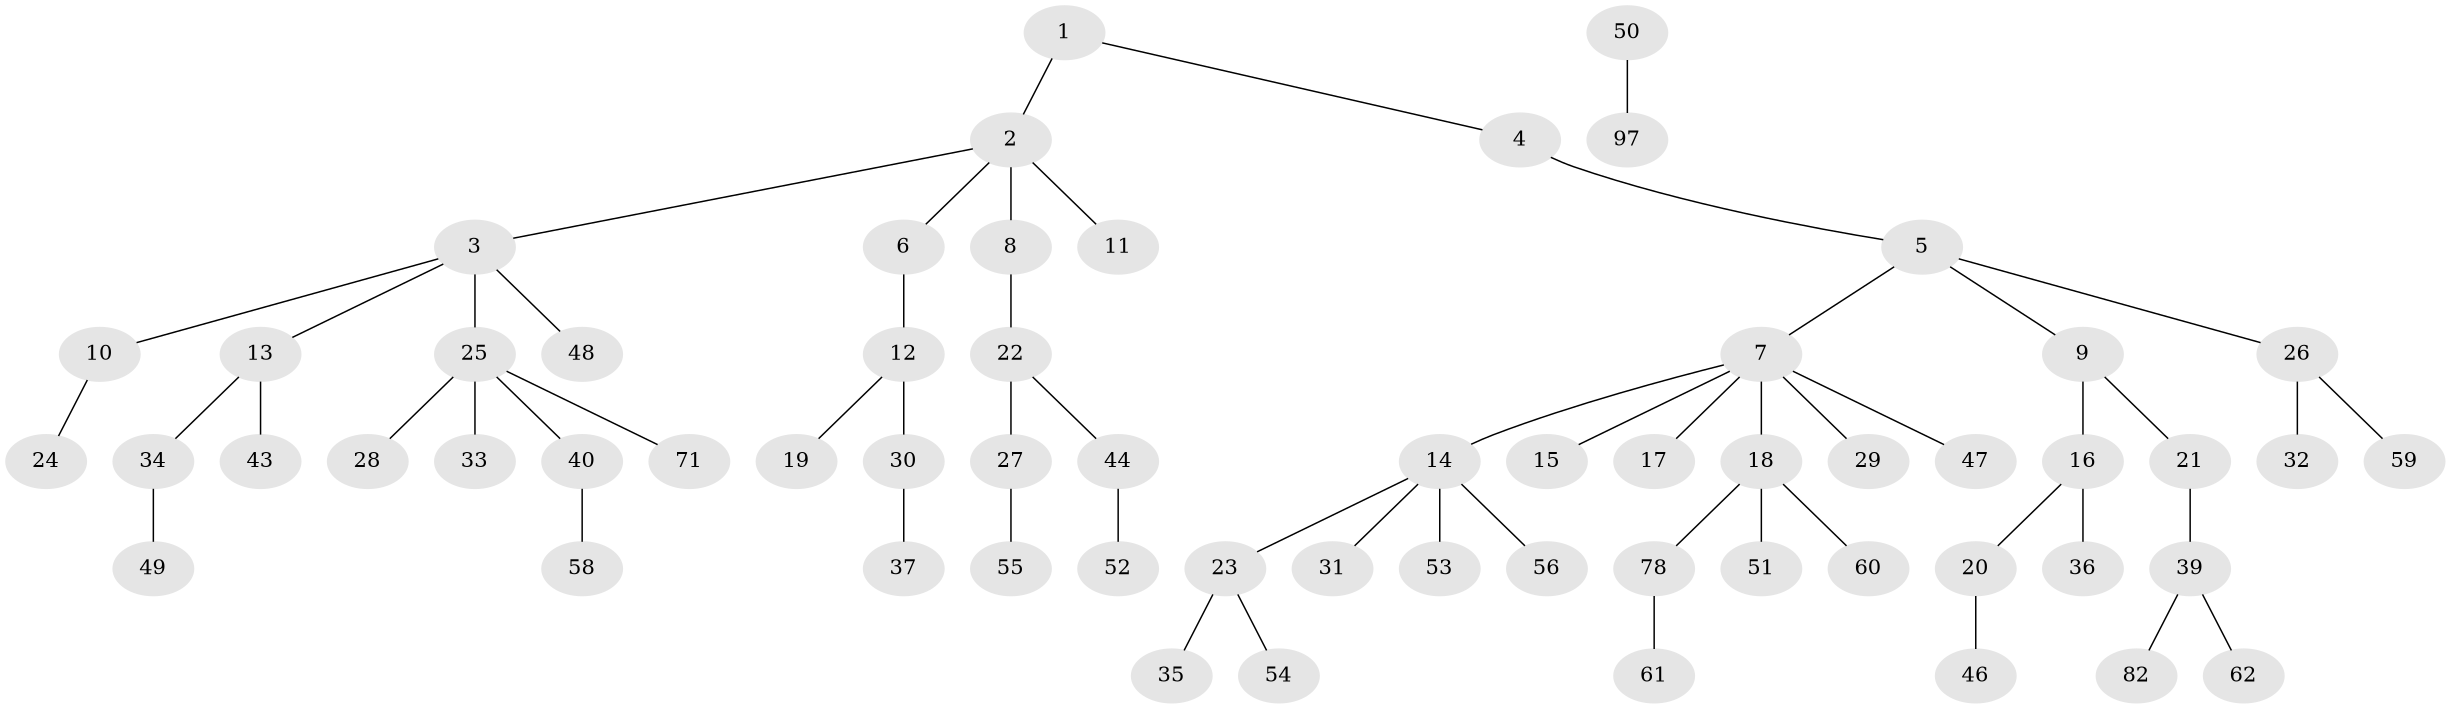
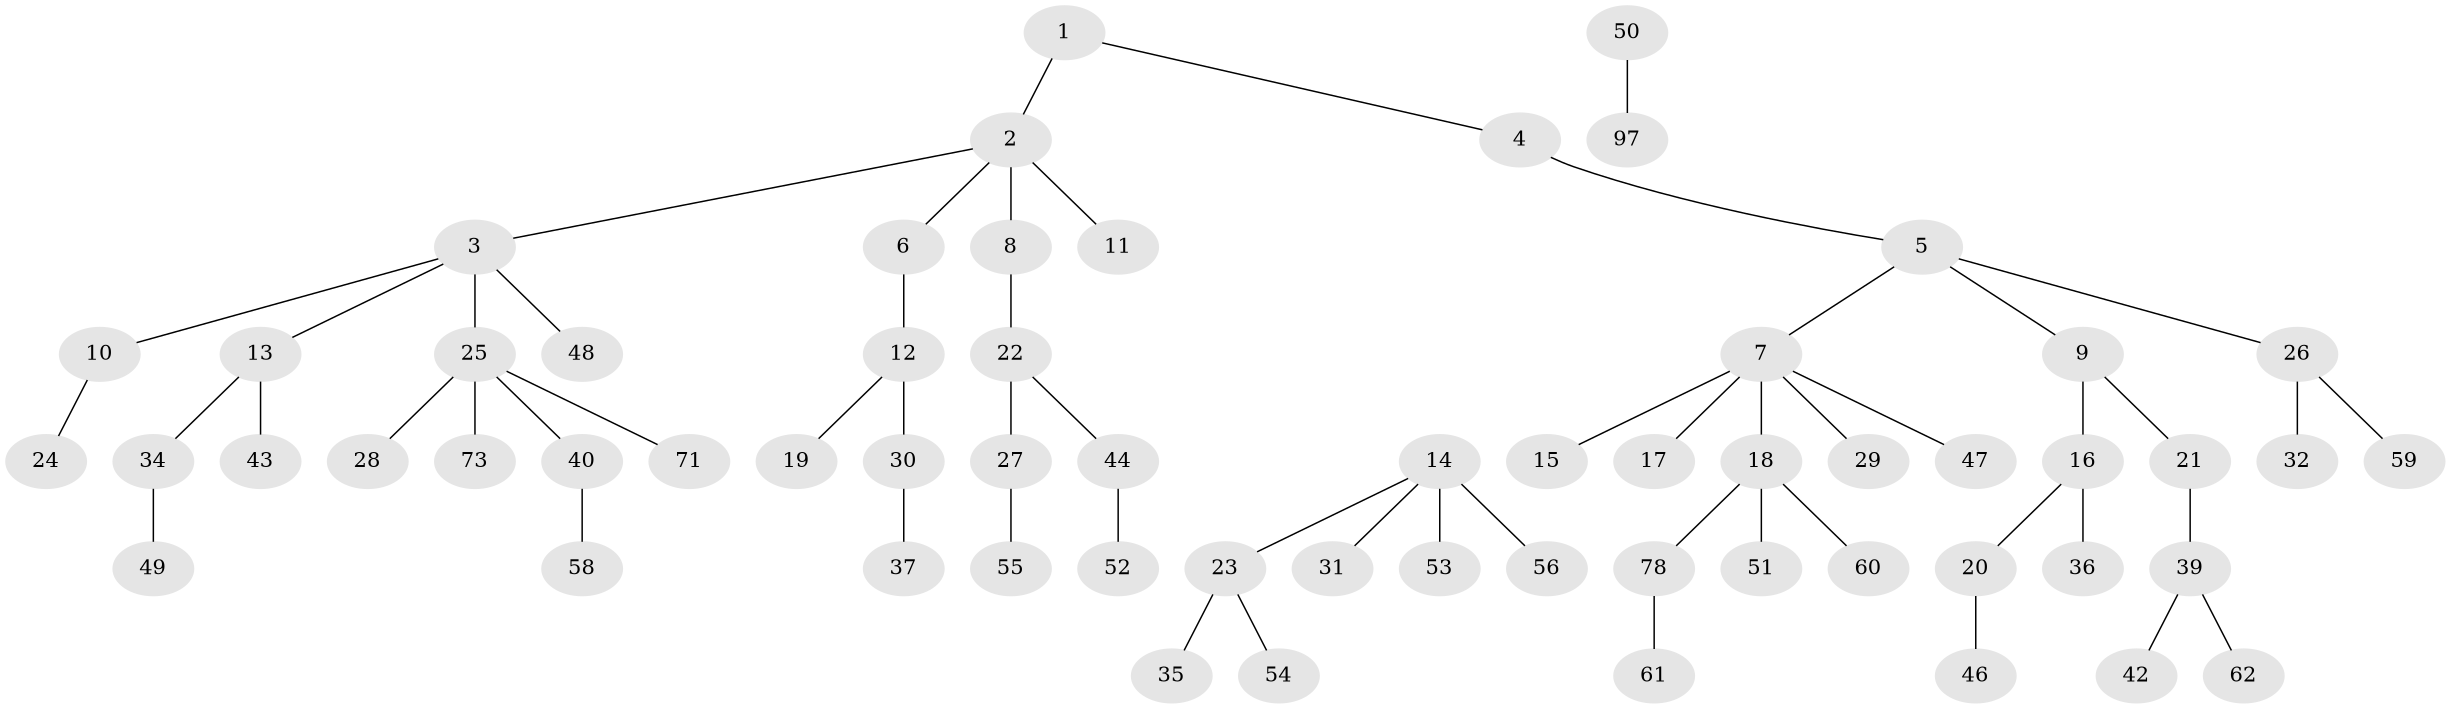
edge "7" -- "14": removed
node "33": label "33" -> "73"
node "82": label "82" -> "42"
